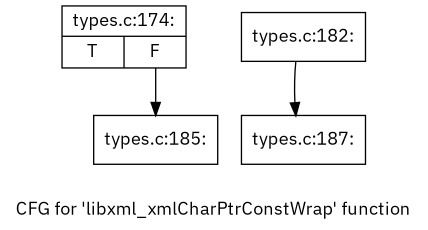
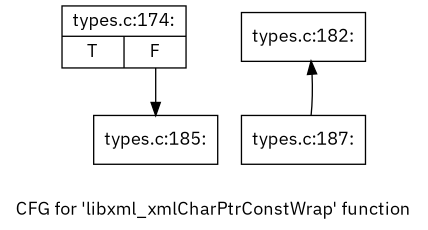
edge "types.c:182:" -> "types.c:187:": reversed
